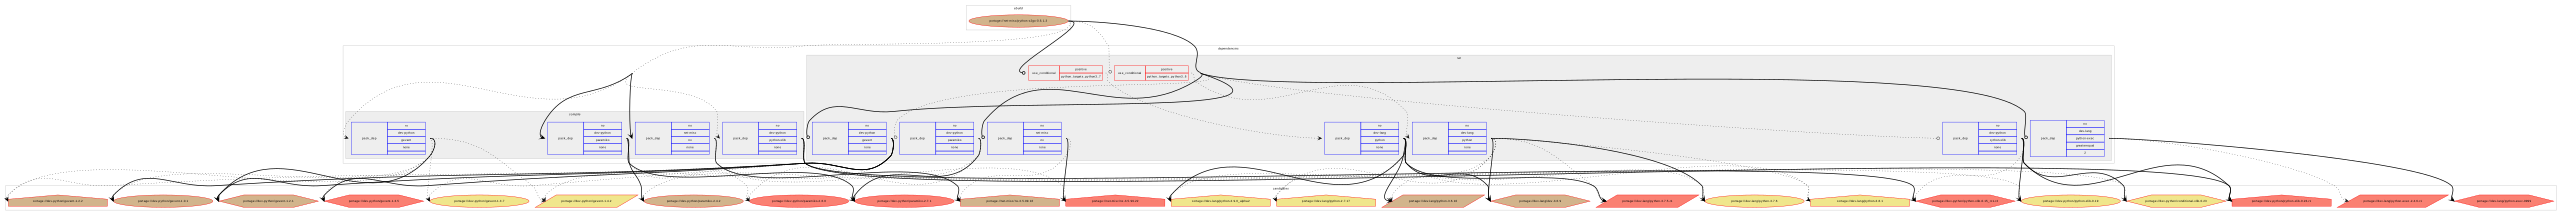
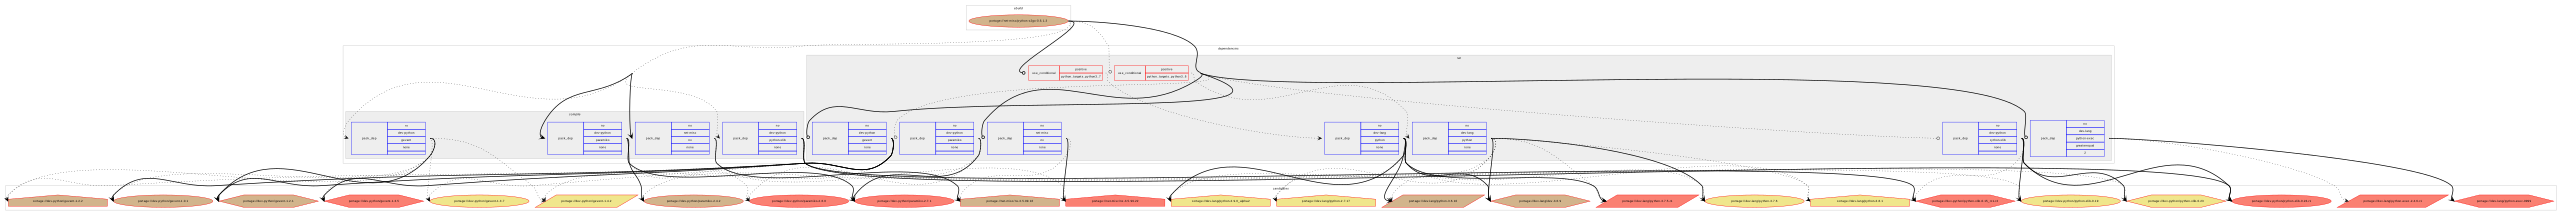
node "portage://dev-python/conditional-xlib-0.23": label "portage://dev-python/conditional-xlib-0.23" -> "portage://dev-python/python-xlib-0.23"
node "portage://dev-python/python-xlib-0.23-r1": shape house -> ellipse
